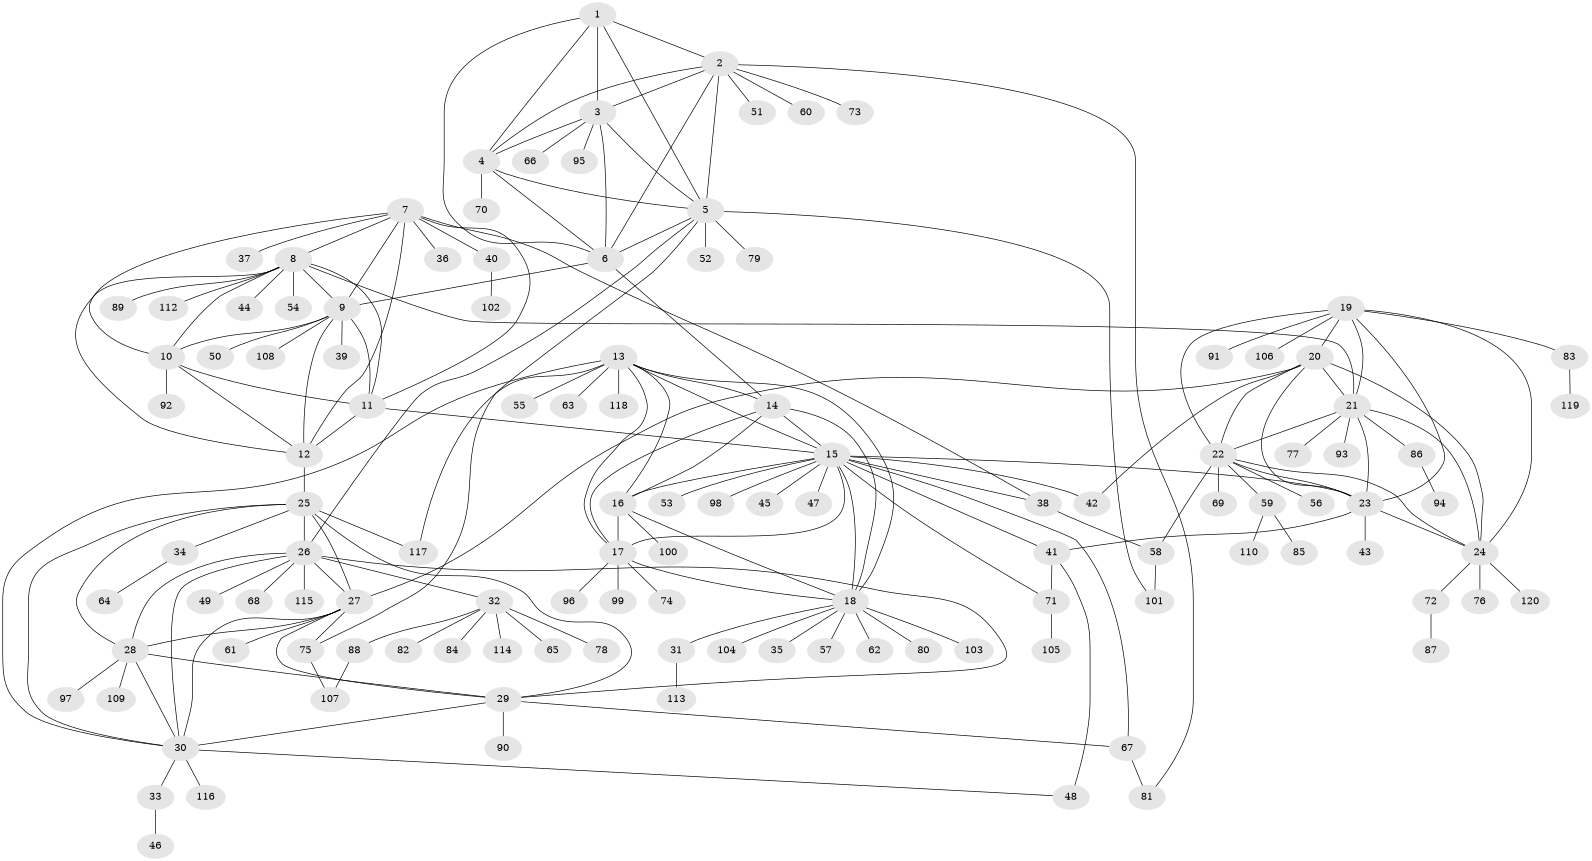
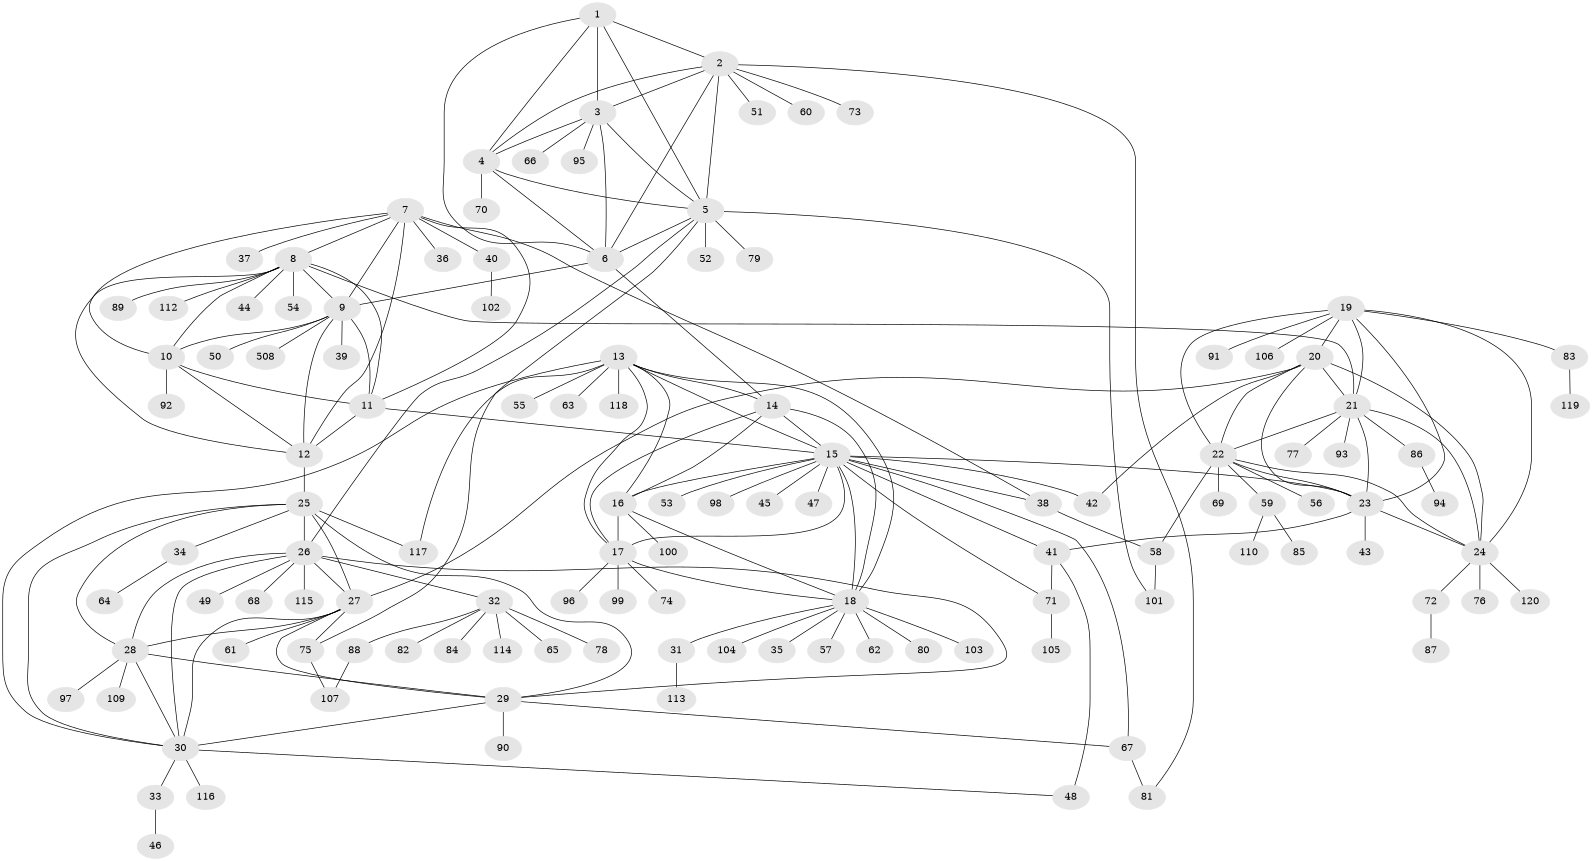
node "108": label "108" -> "508"
